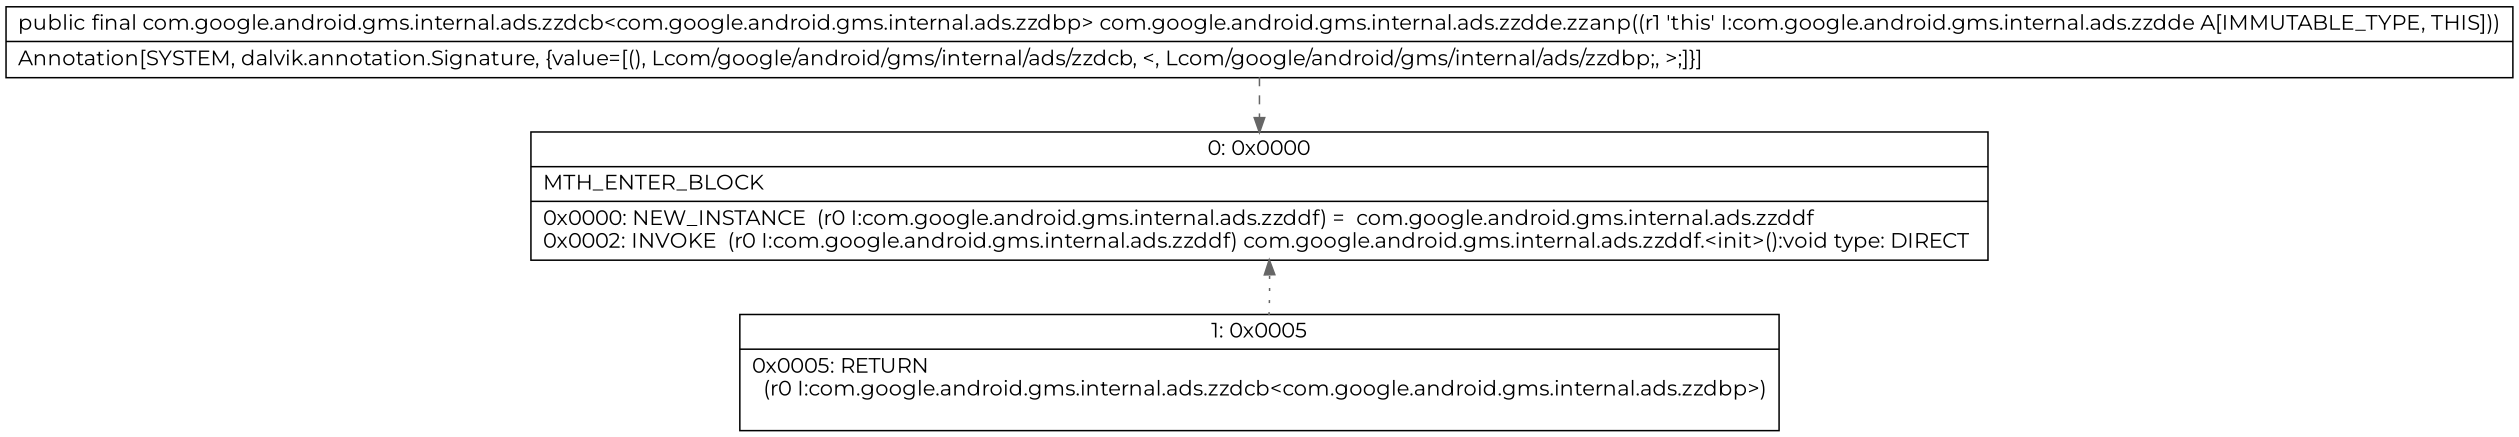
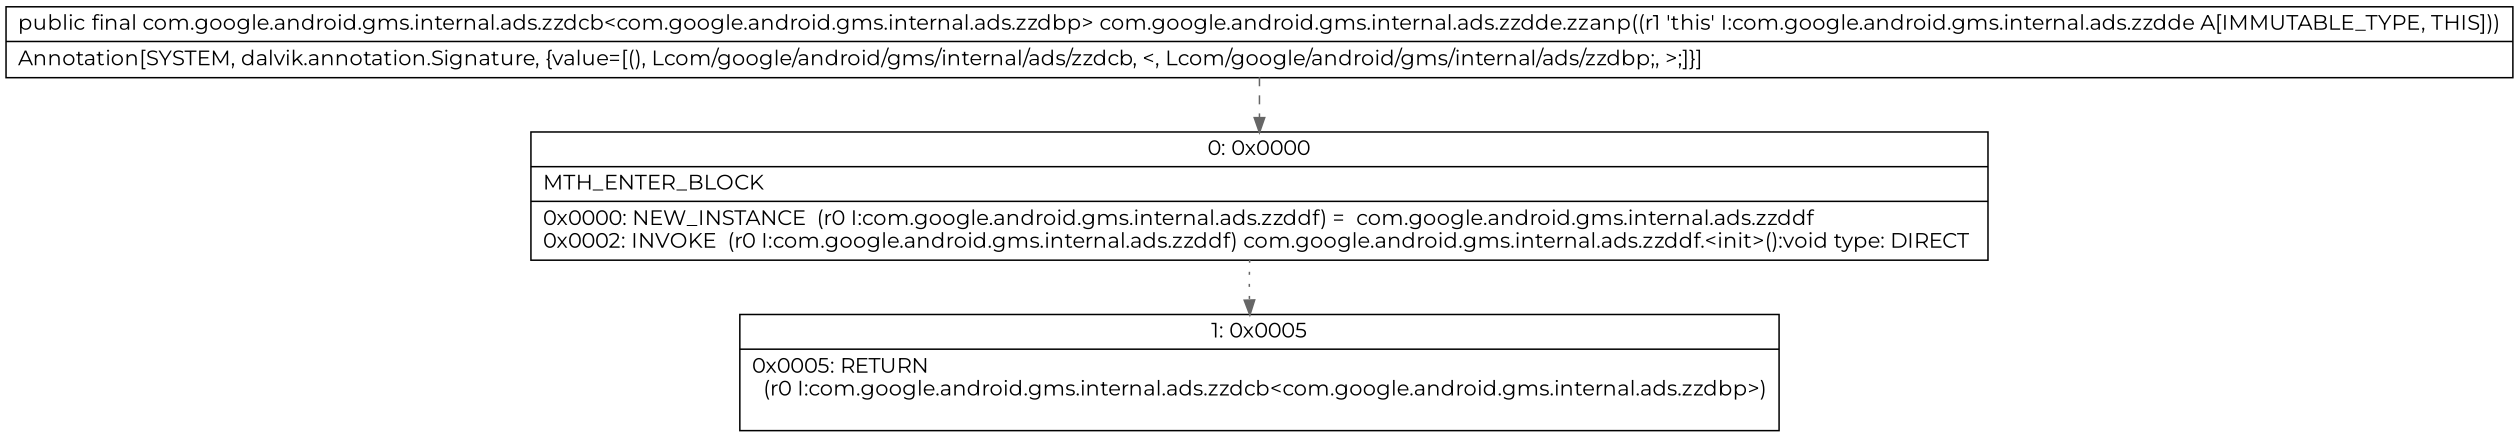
edge "1: 0x0005" -> "0: 0x0000": reversed
